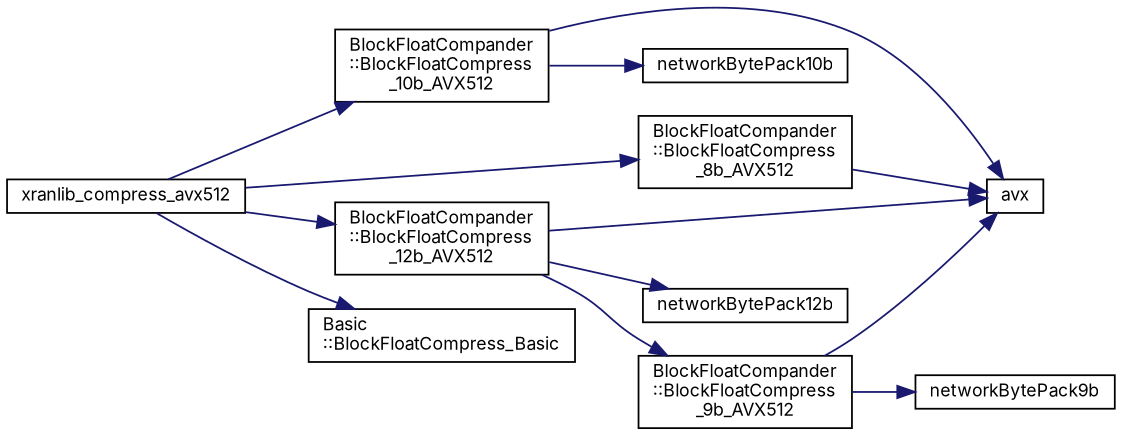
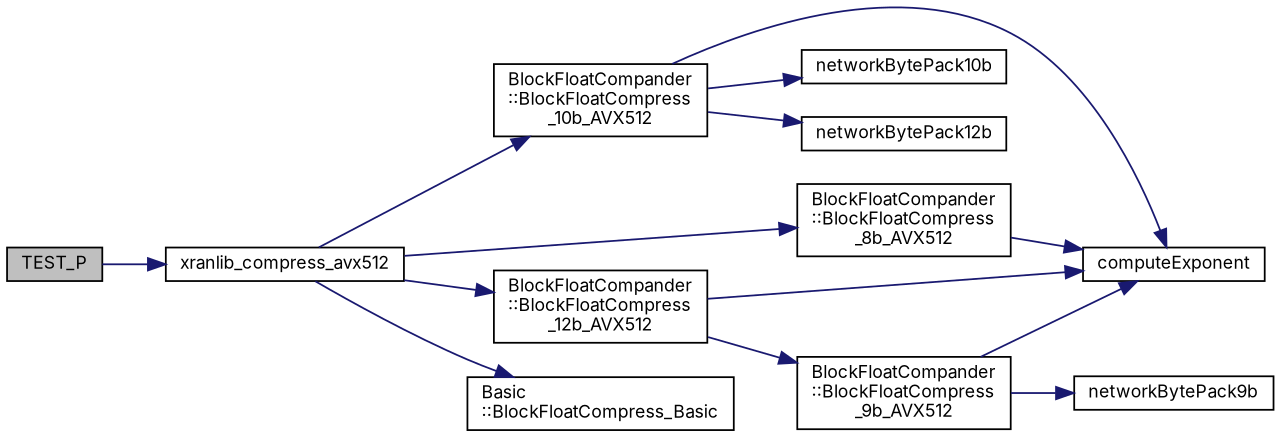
node "avx": label "avx" -> "computeExponent"
node "TEST_P": added
edge "BlockFloatCompander ::BlockFloatCompress _12b_AVX512" -> "networkBytePack12b": now "BlockFloatCompander ::BlockFloatCompress _10b_AVX512" -> "networkBytePack12b"
